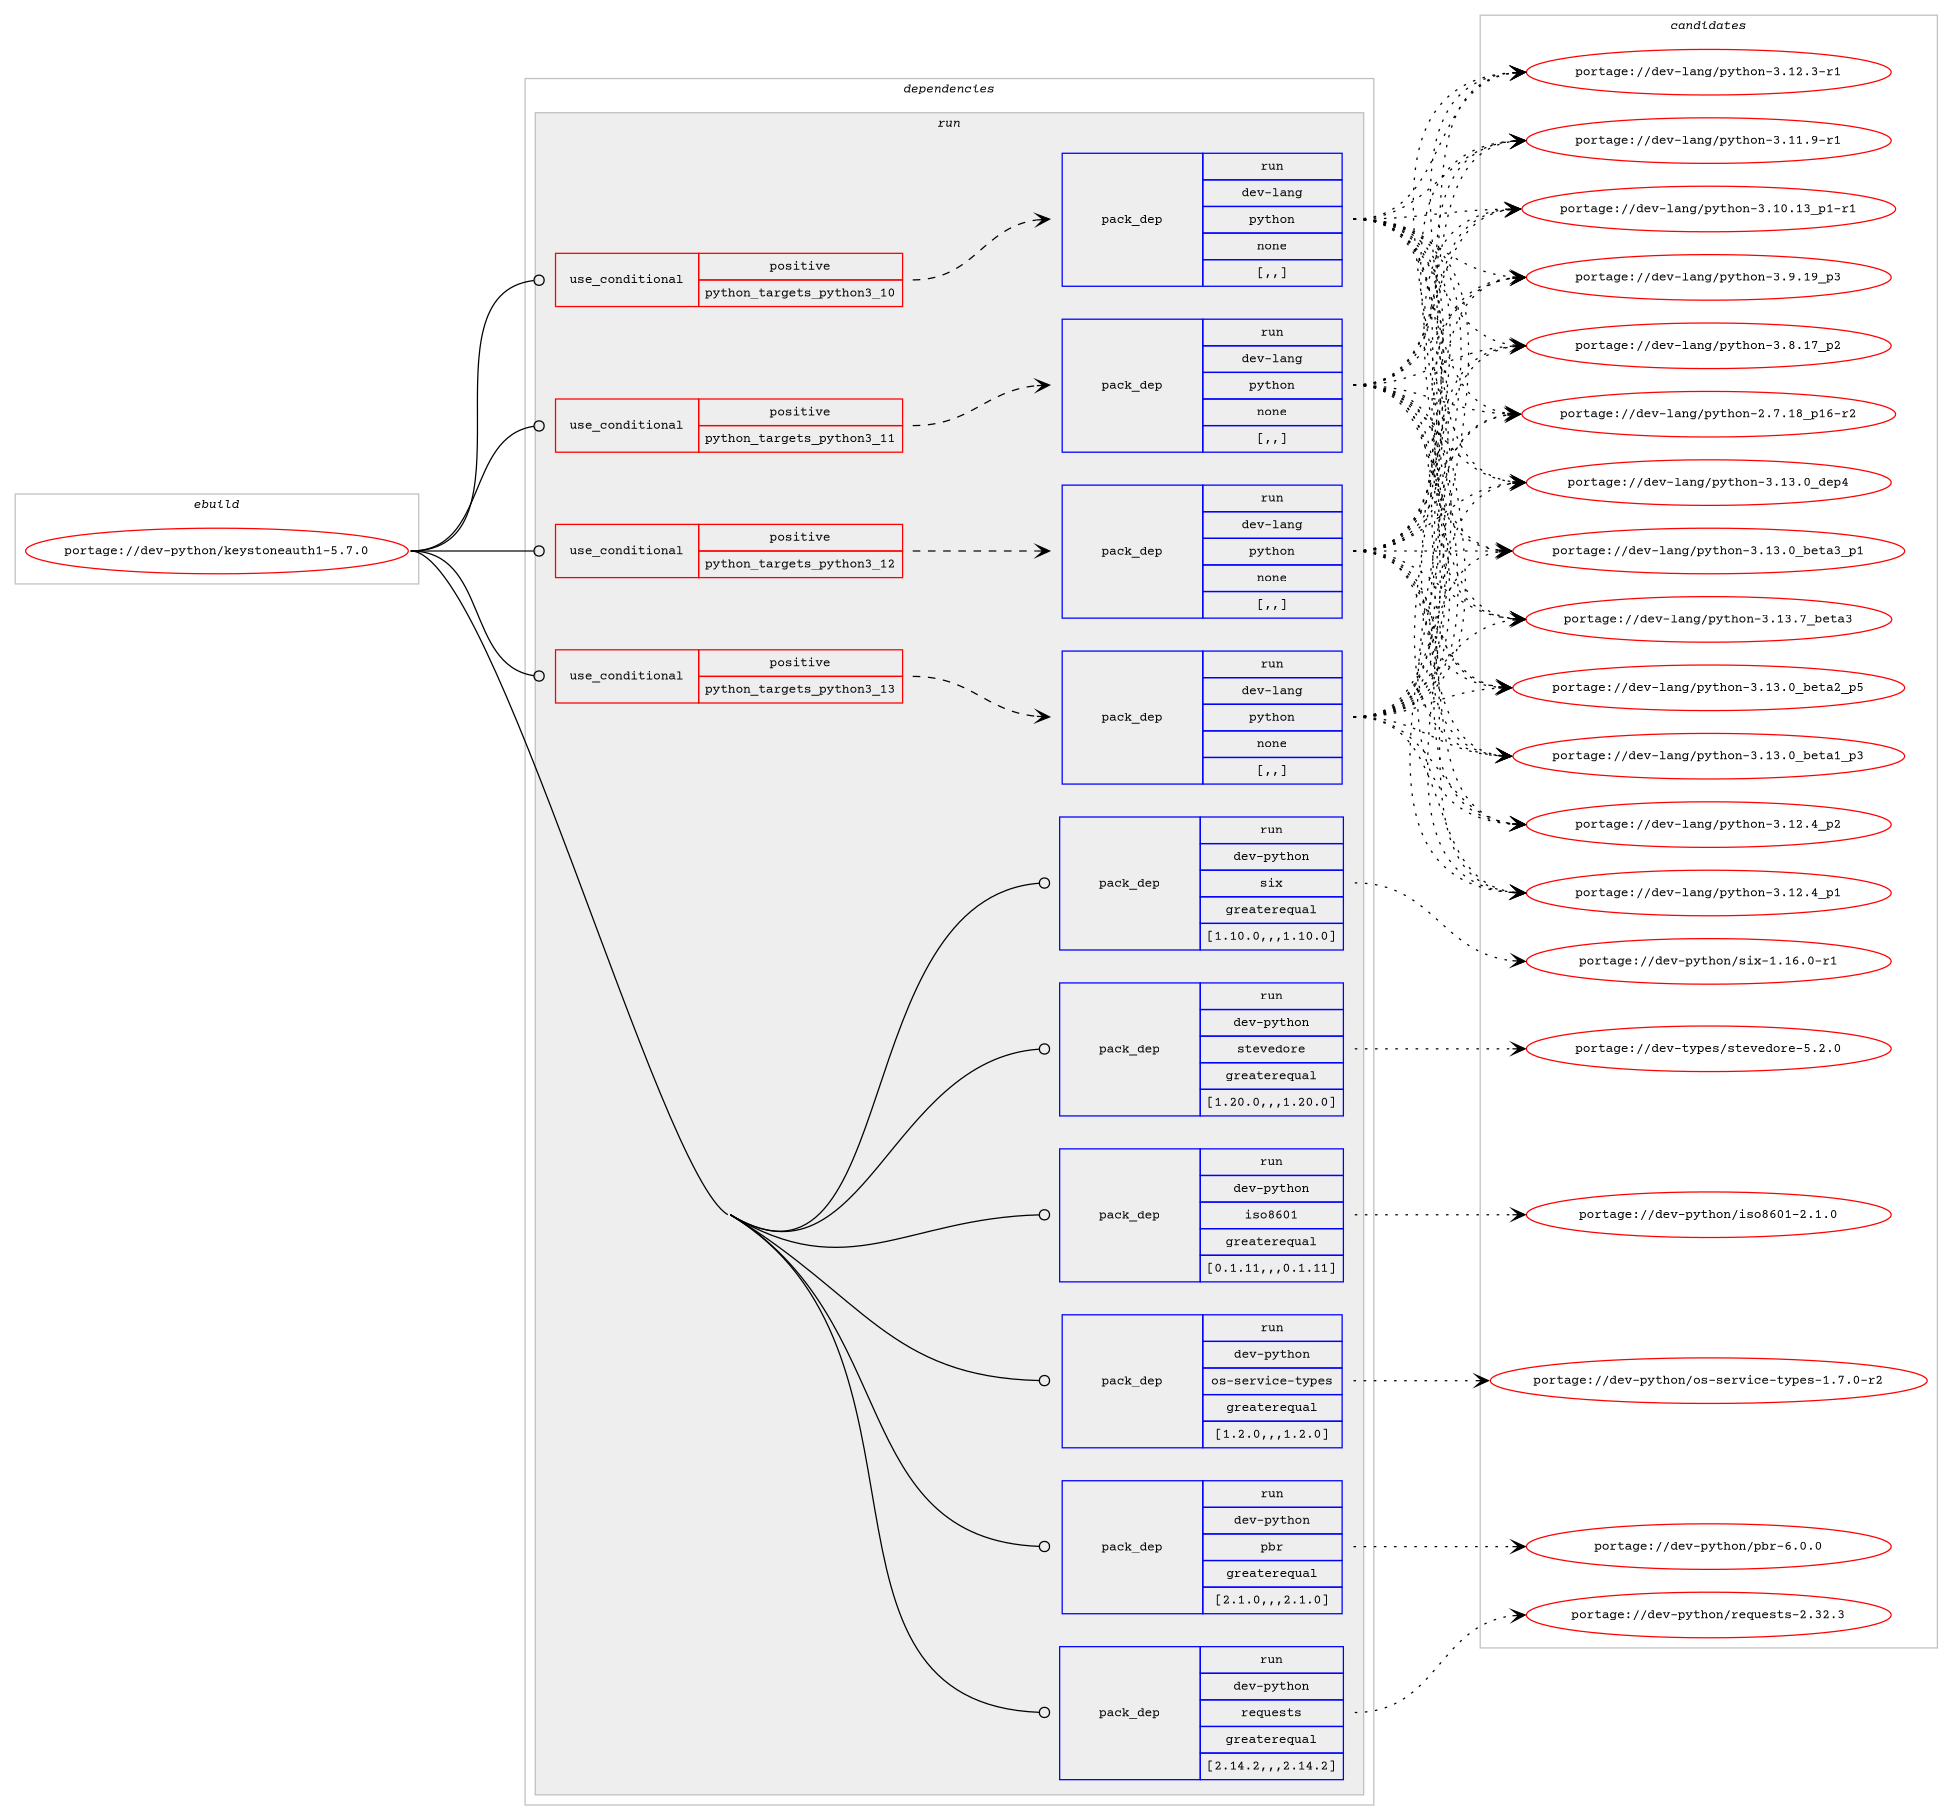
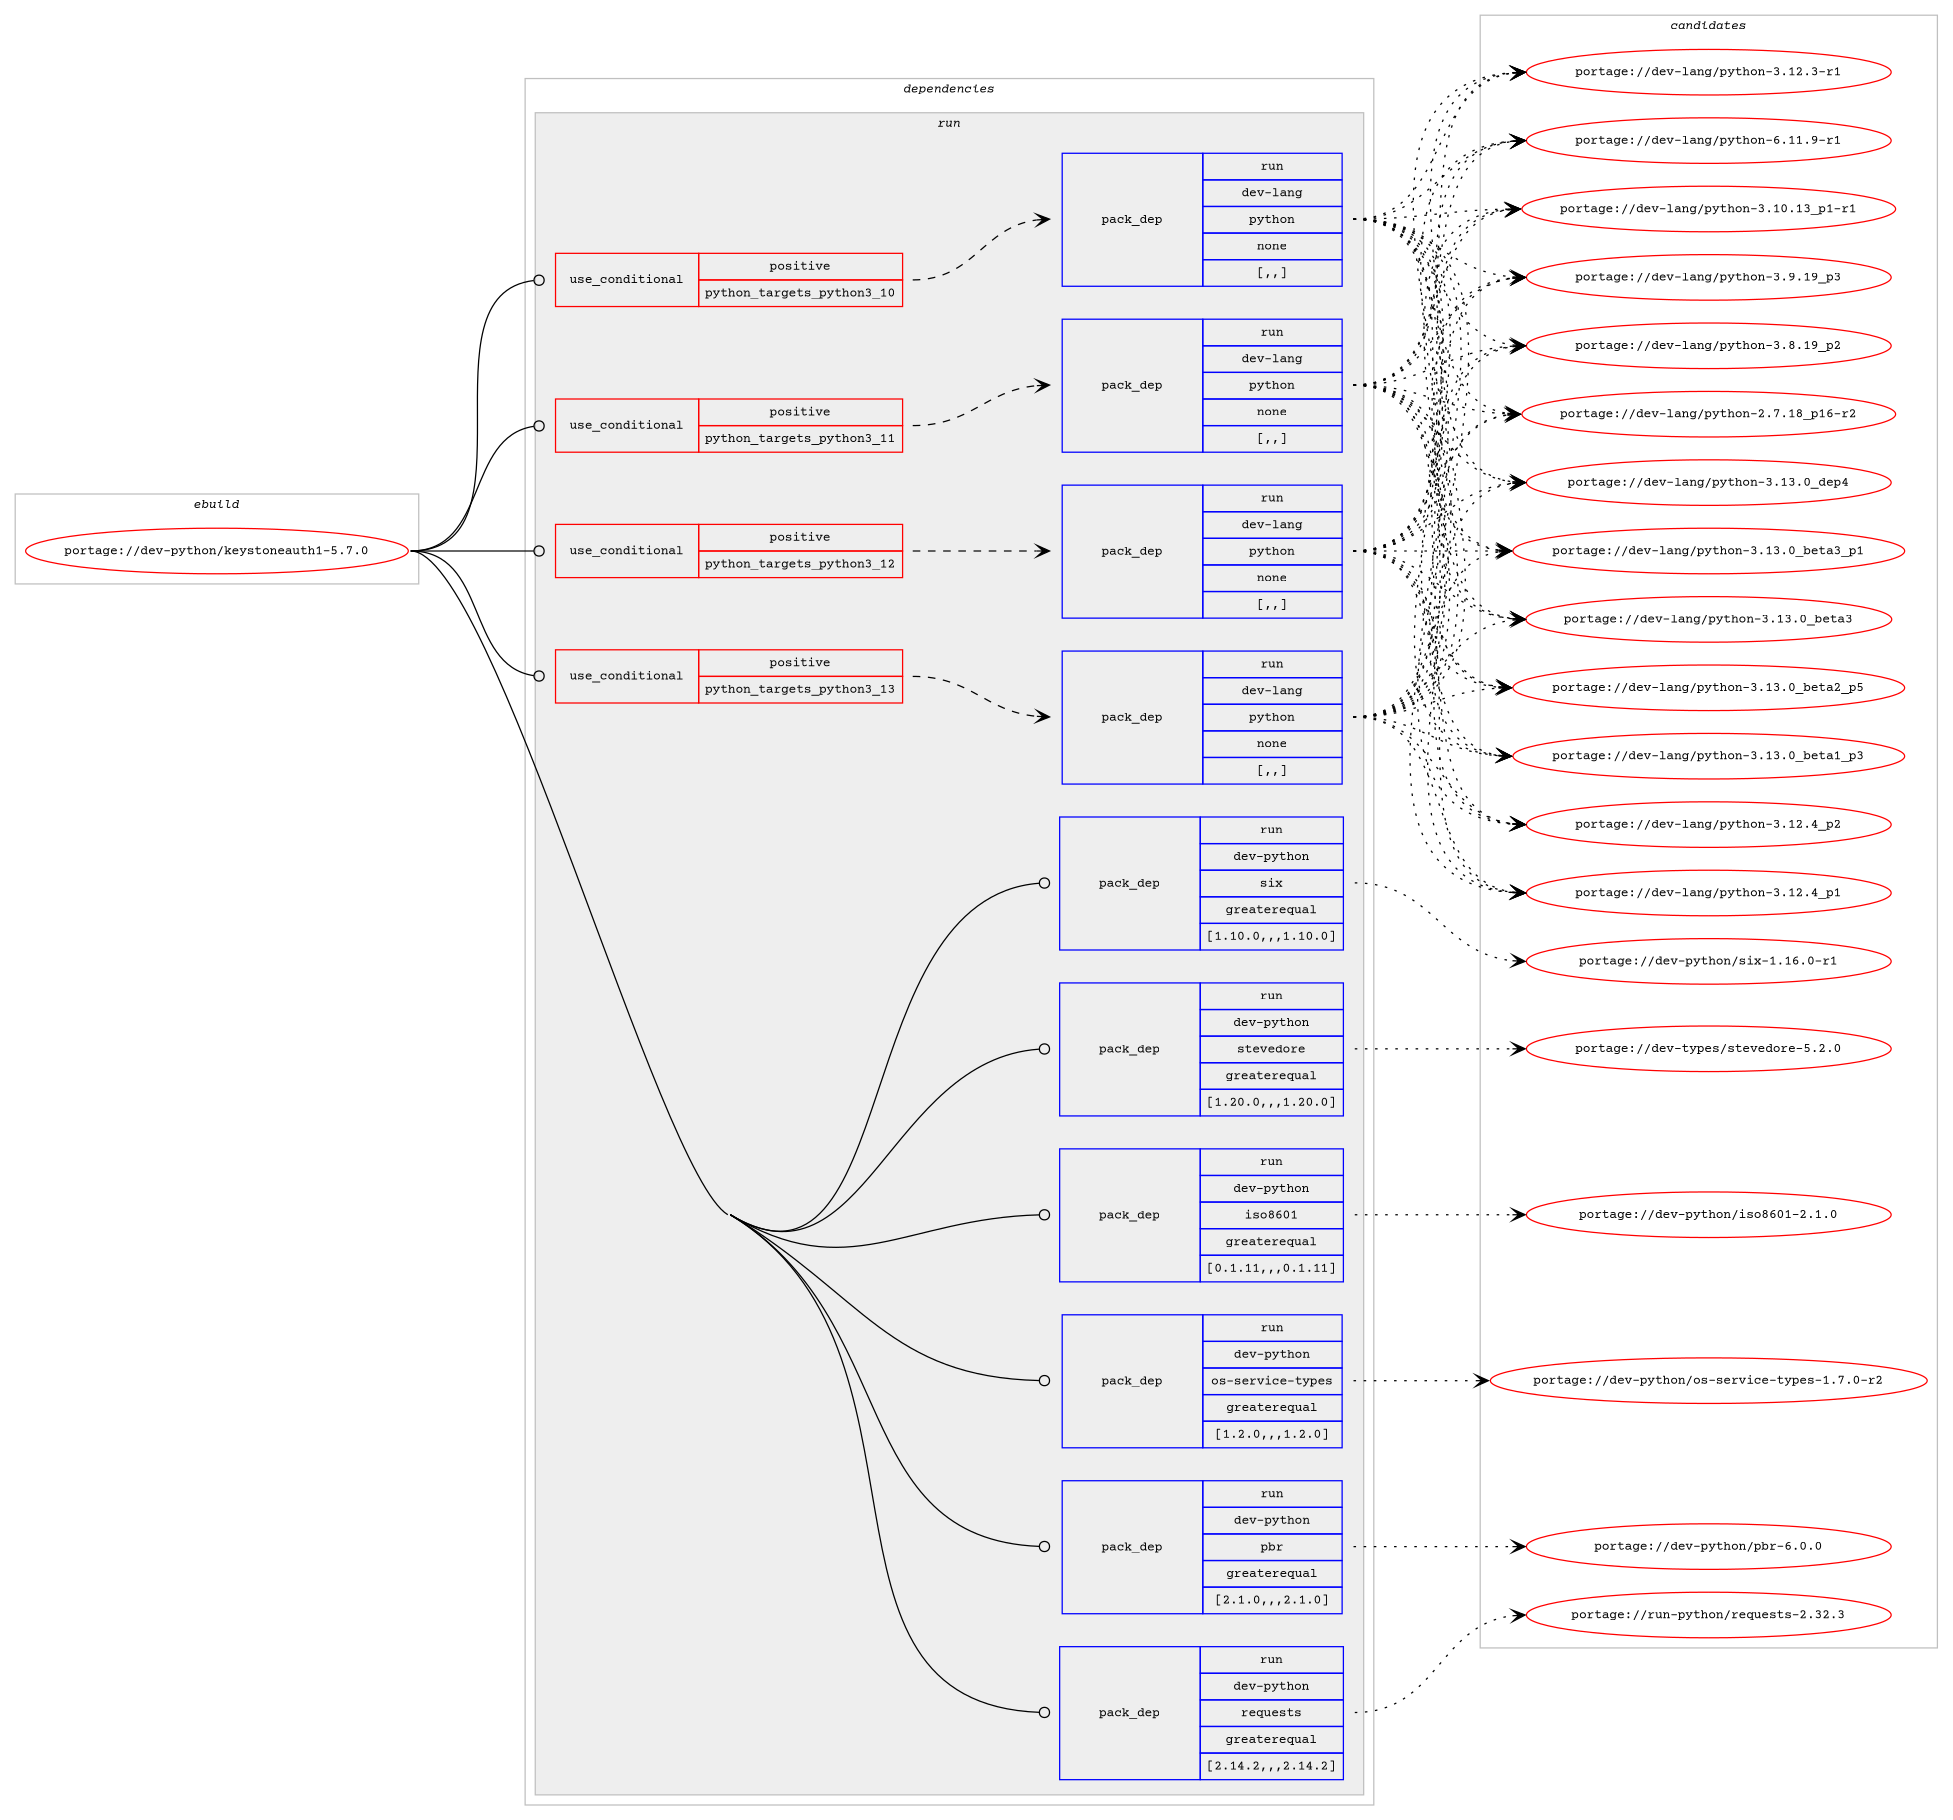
node "portage://dev-lang/python-3.11.9-r1": label "portage://dev-lang/python-3.11.9-r1" -> "portage://dev-lang/python-6.11.9-r1"
node "portage://dev-lang/python-3.8.17_p2": label "portage://dev-lang/python-3.8.17_p2" -> "portage://dev-lang/python-3.8.19_p2"
node "portage://dev-lang/python-3.13.7_beta3": label "portage://dev-lang/python-3.13.7_beta3" -> "portage://dev-lang/python-3.13.0_beta3"
node "portage://dev-python/requests-2.32.3": label "portage://dev-python/requests-2.32.3" -> "portage://run-python/requests-2.32.3"
